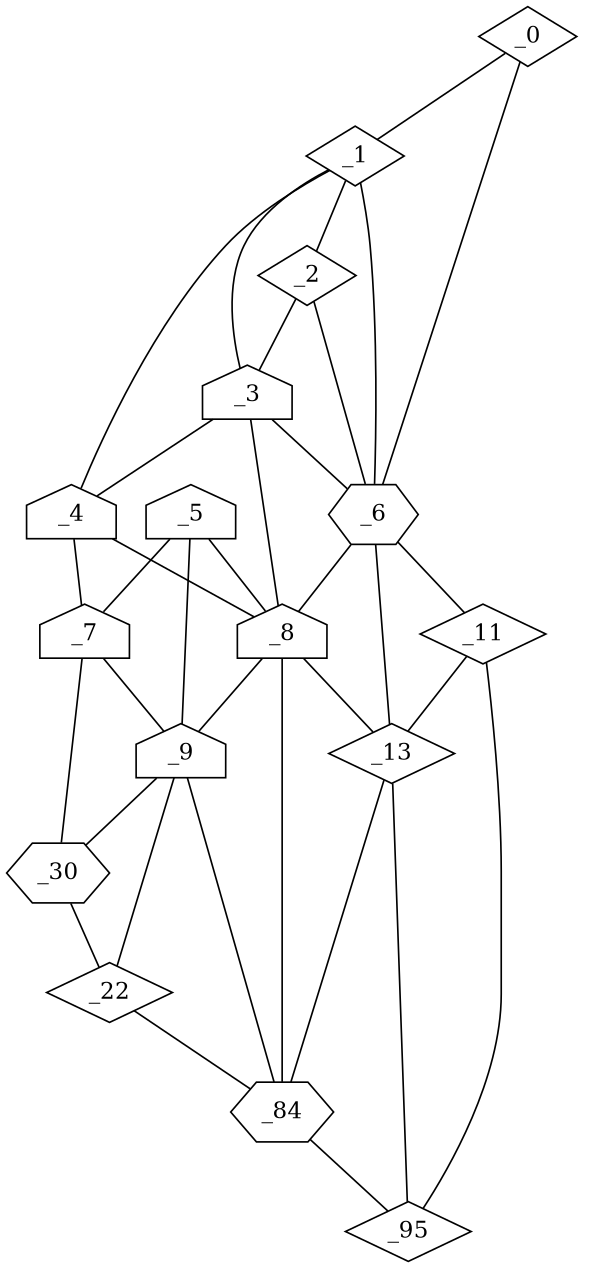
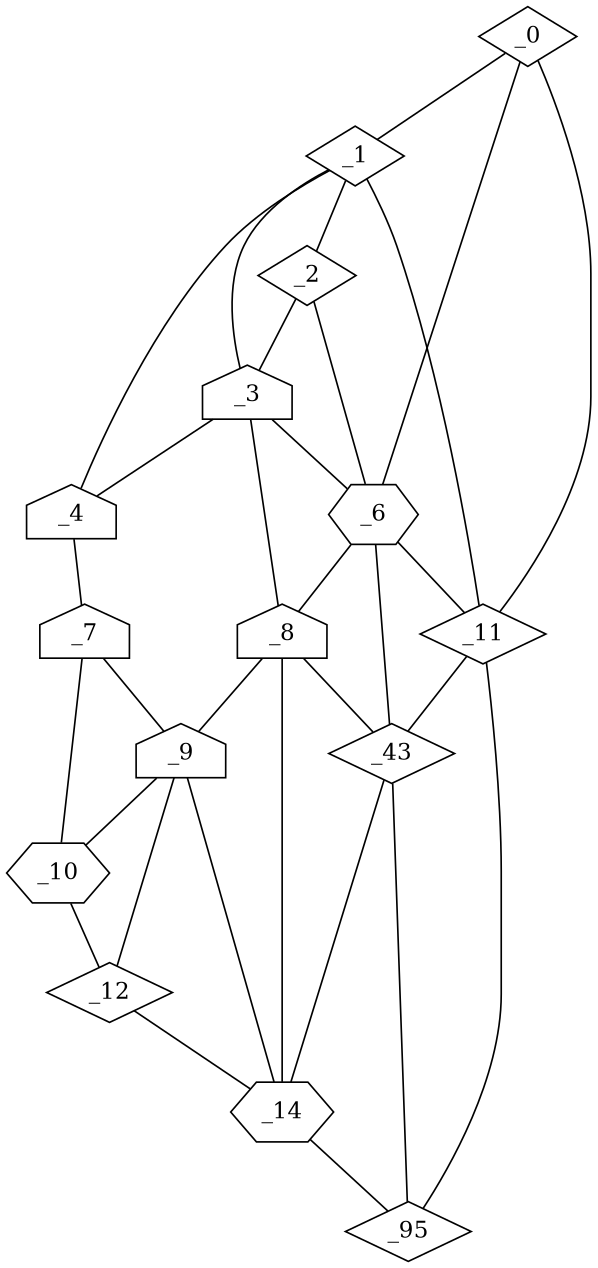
edge "_1" -- "_6": now "_1" -- "_11"
edge "_0" -- "_11": added
node "_5": removed
edge "_4" -- "_8": removed
node "_13": label "_13" -> "_43"
node "_30": label "_30" -> "_10"
node "_22": label "_22" -> "_12"
node "_84": label "_84" -> "_14"
